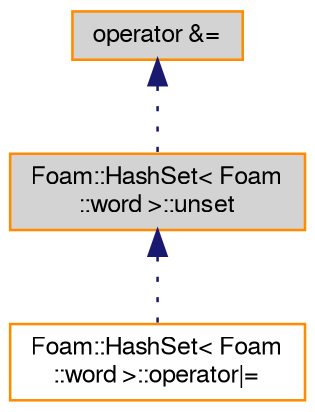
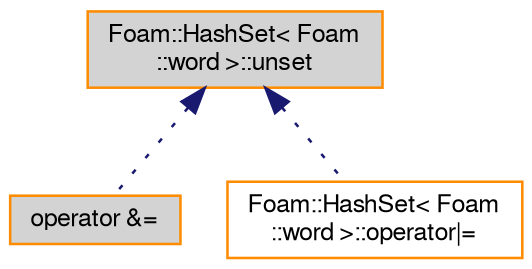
edge "Foam::HashSet< Foam ::word >::unset" -> "operator &=": reversed
